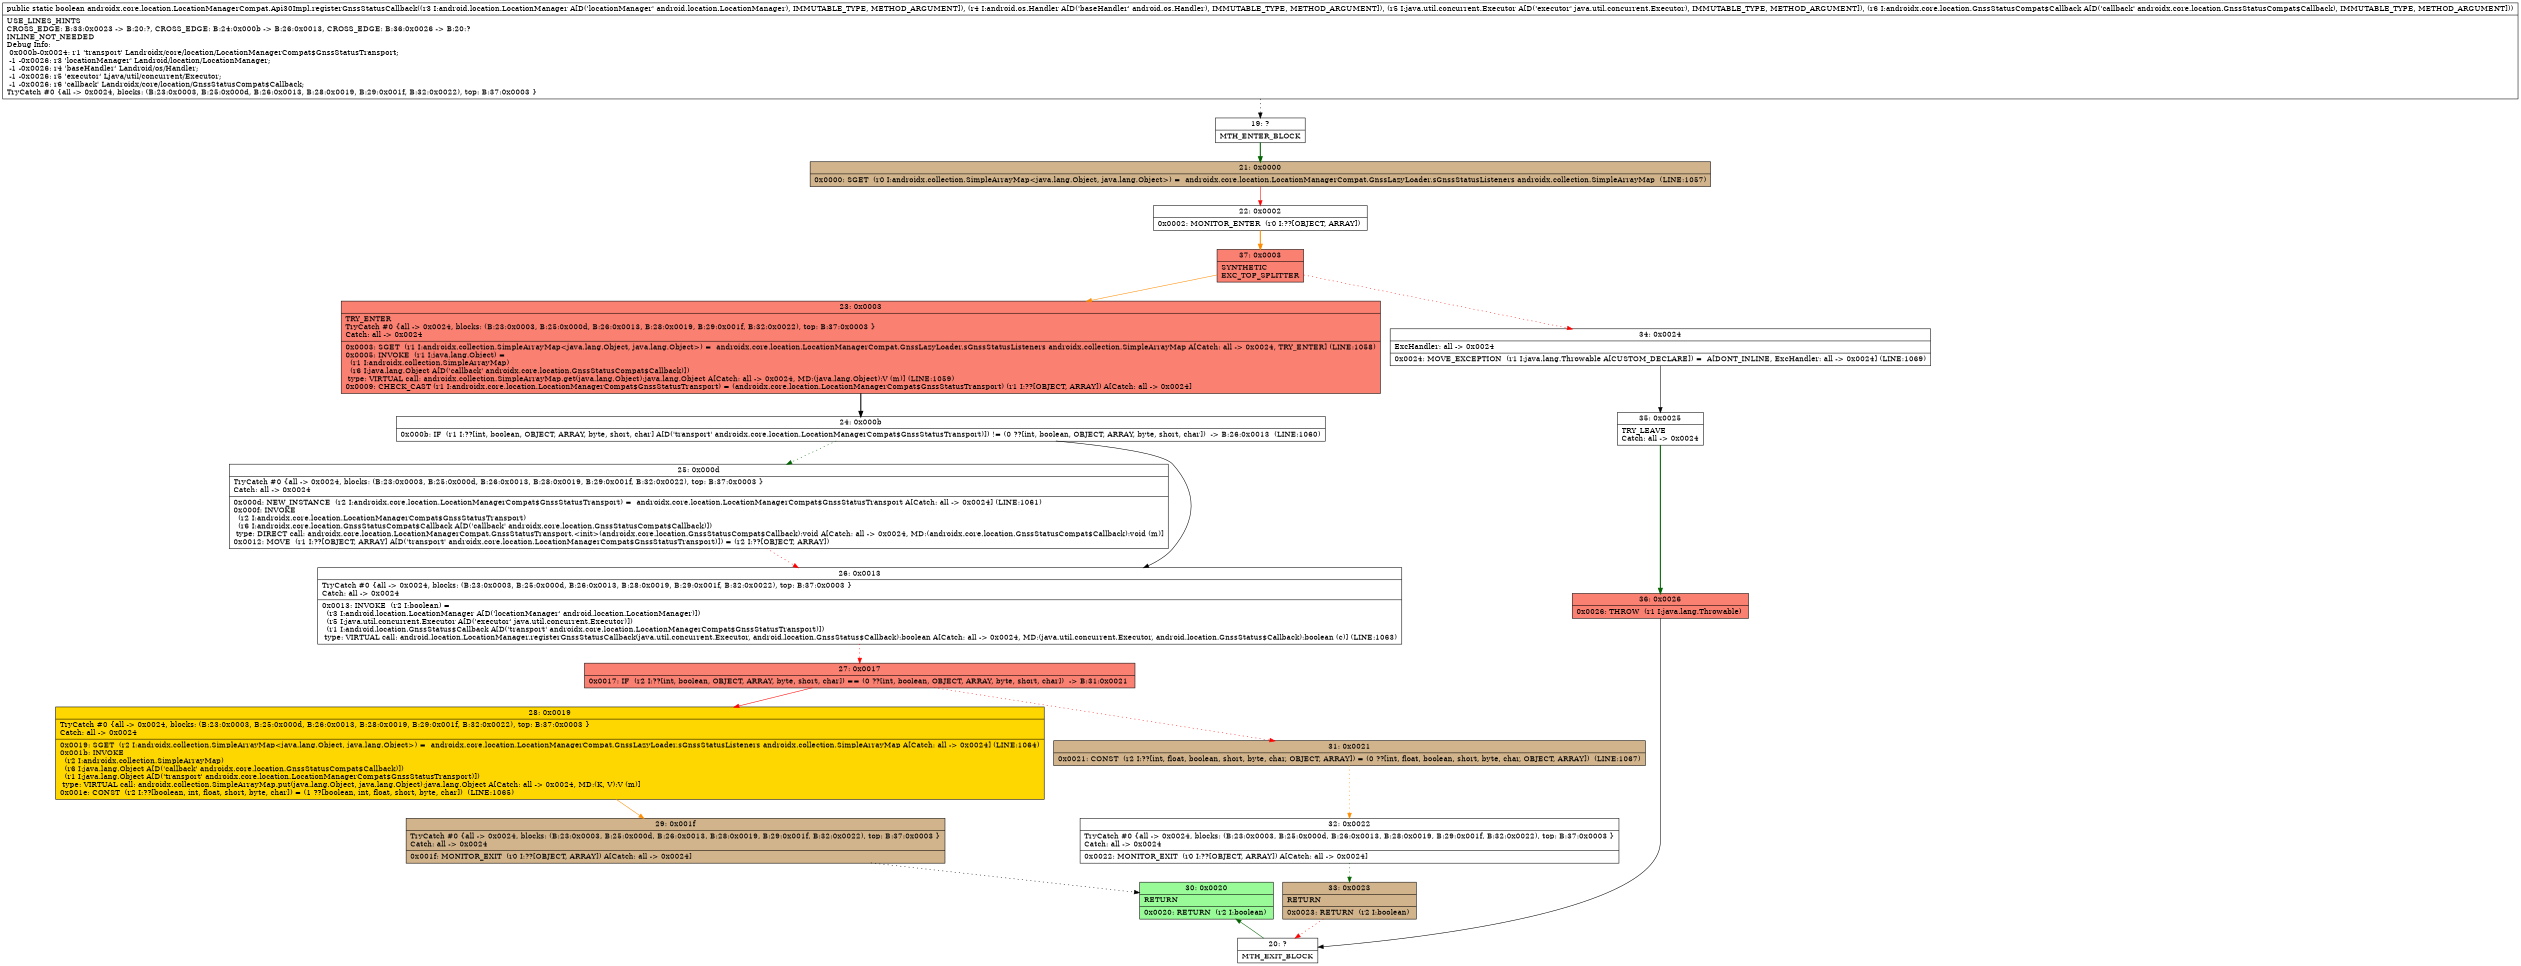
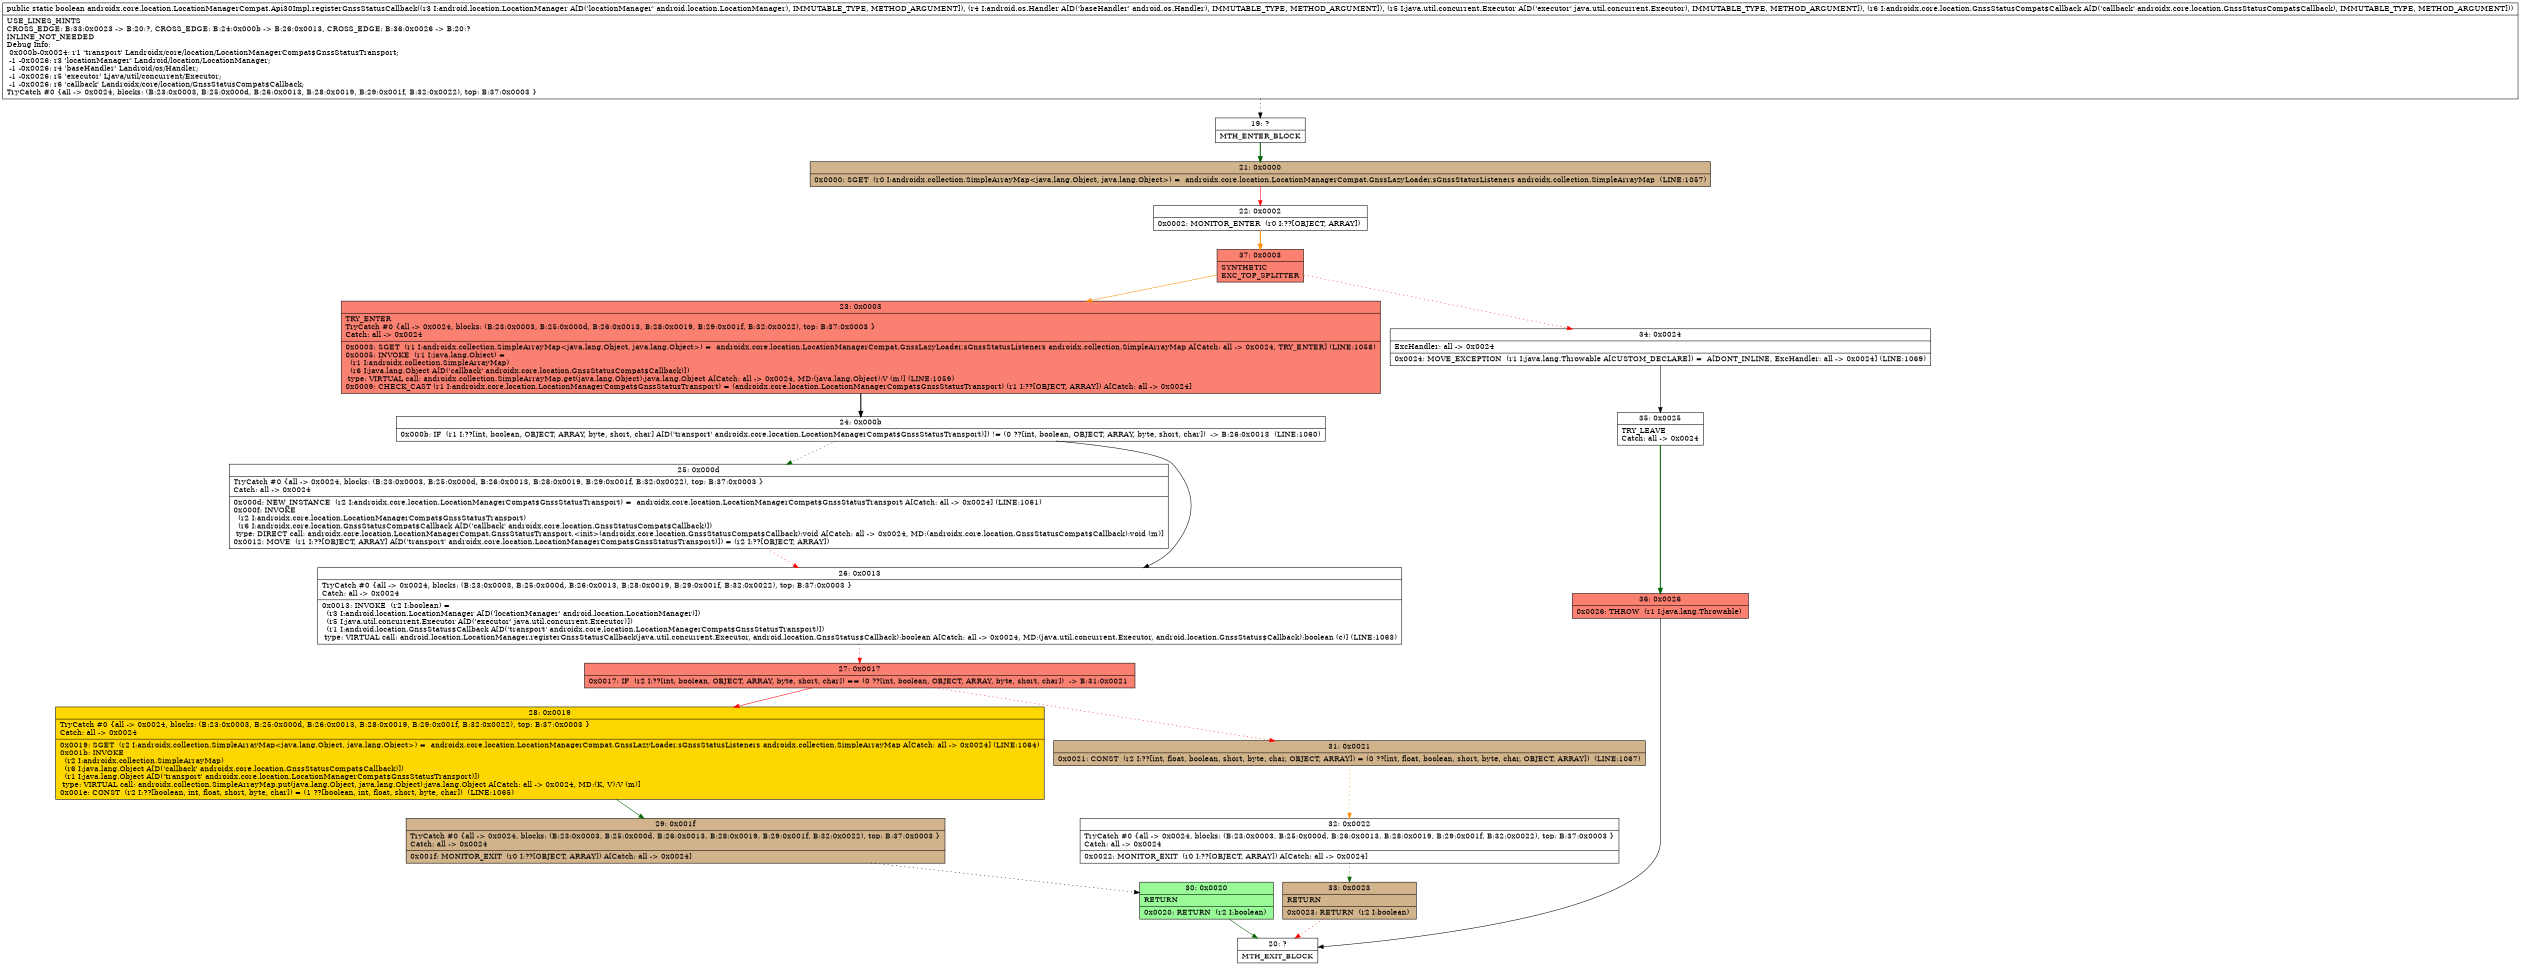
edge "28: 0x0019" -> "29: 0x001f": color darkorange -> darkgreen
edge "20: ?" -> "30: 0x0020": reversed
